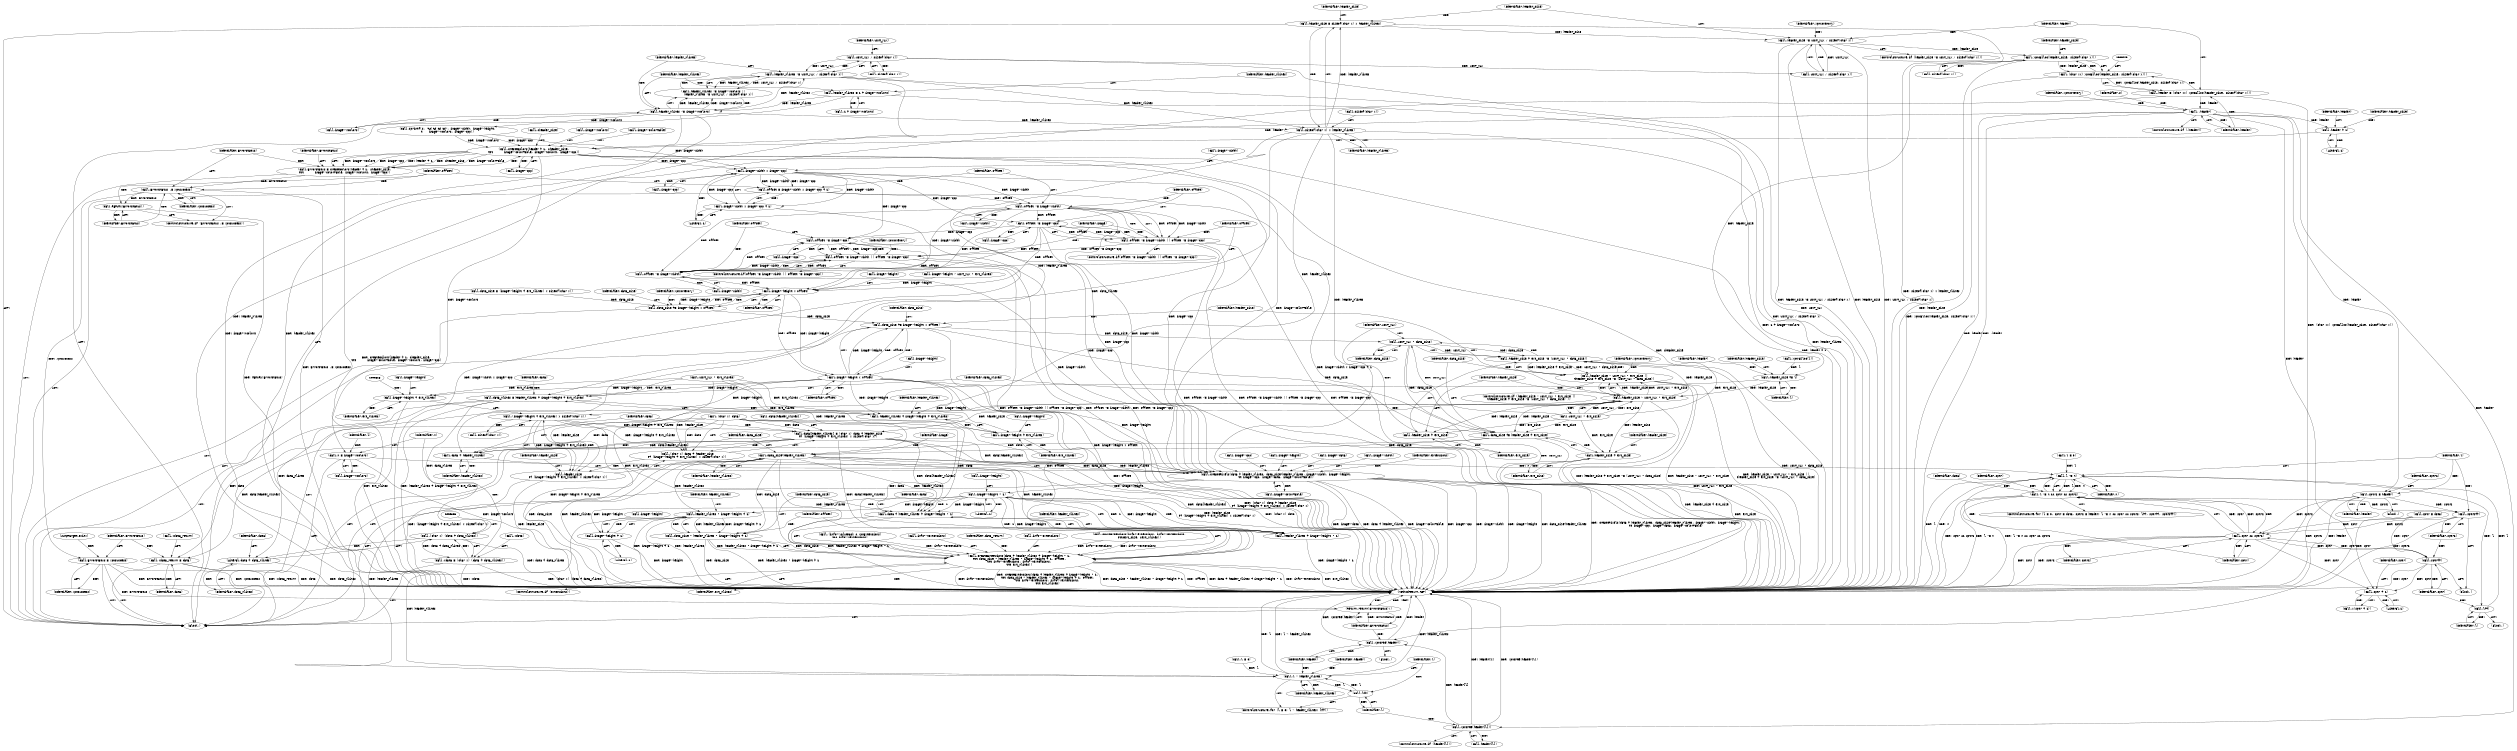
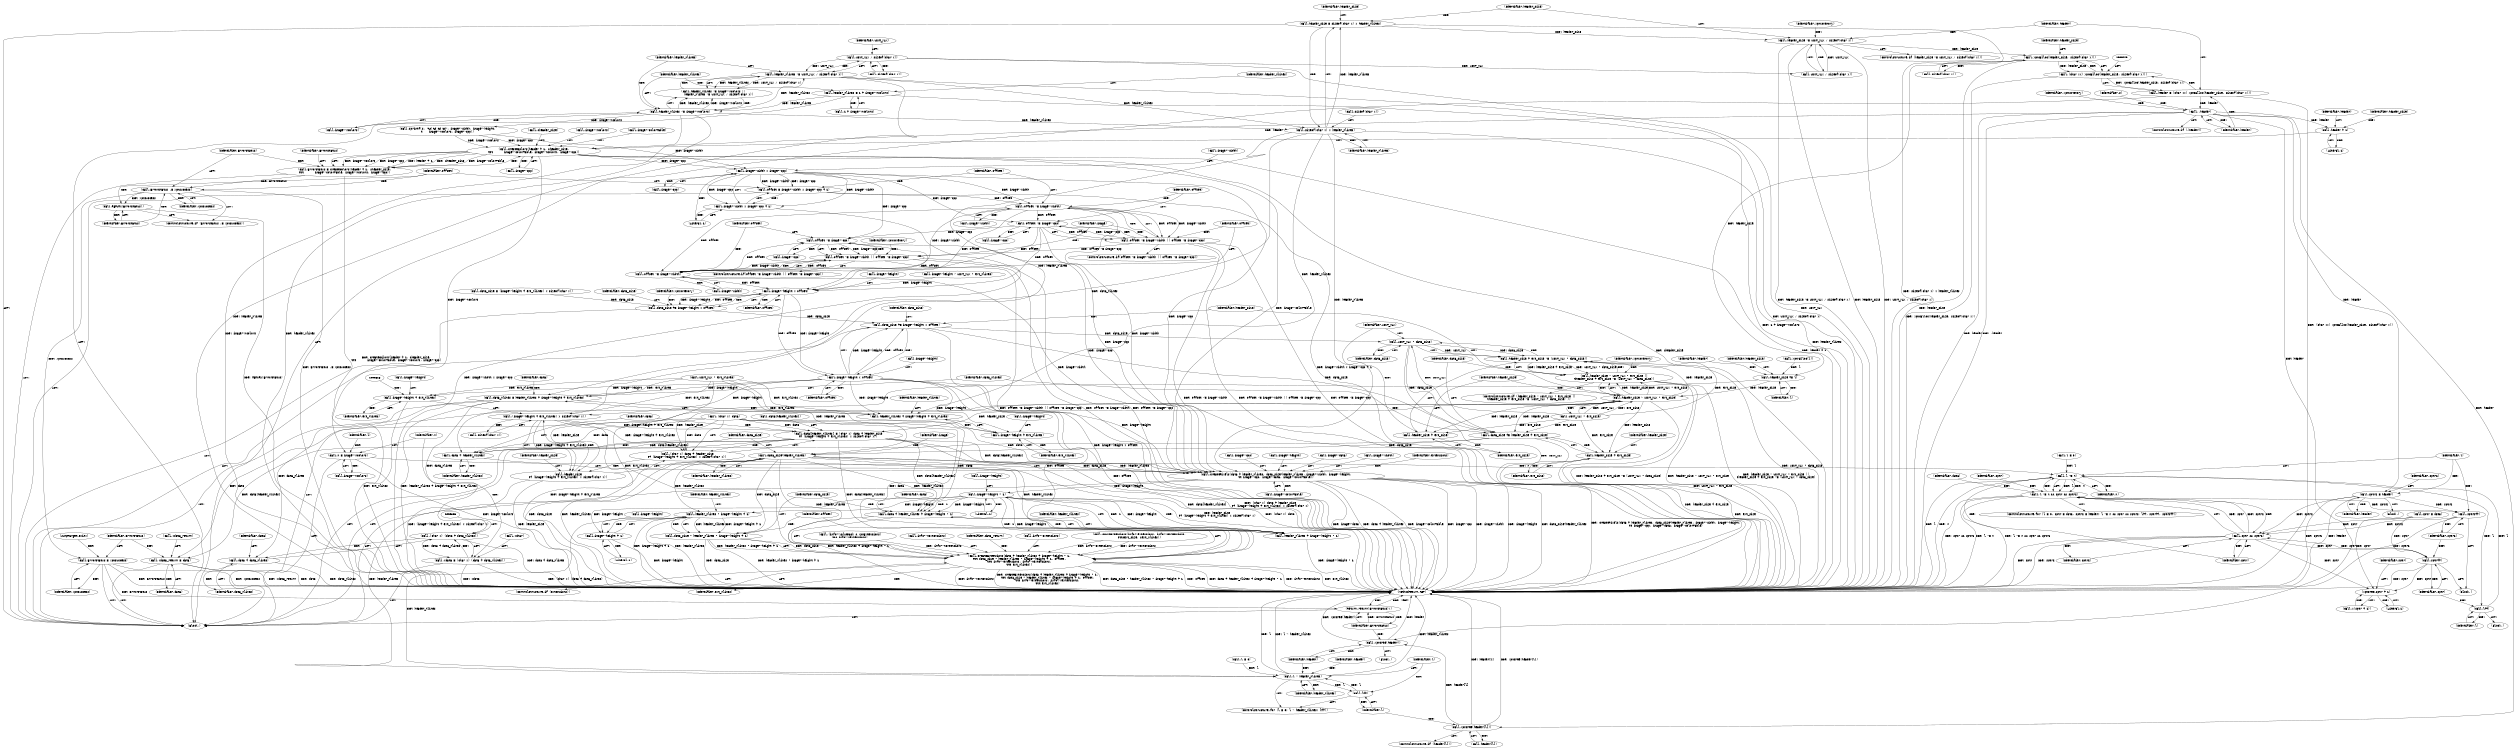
edge "(Call,ErrorStatus != XpmSuccess)" -> "(Call,RETURN(ErrorStatus))": label "DDG: ErrorStatus" -> "DDG: XpmSuccess"
edge "(Call,UINT_MAX - ext_nlines)" -> "(Call,(image->height + ext_nlines) * sizeof(char *))": added, label "DDG: ext_nlines"
node "(Call,*data)": label "(Call,*data)" -> "(Call,*char)"
node "(Literal,data + data_nlines)": label "(Literal,data + data_nlines)" -> "(Call,data + data_nlines)"
node "(Call,sptr + 1)": label "(Call,sptr + 1)" -> "(XpmFree,sptr + 1)"
